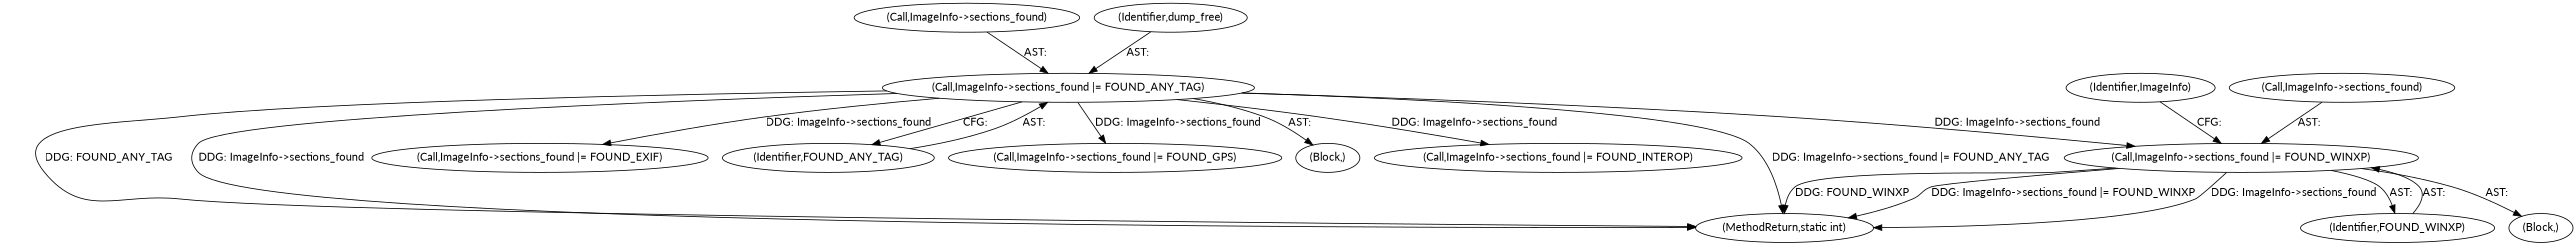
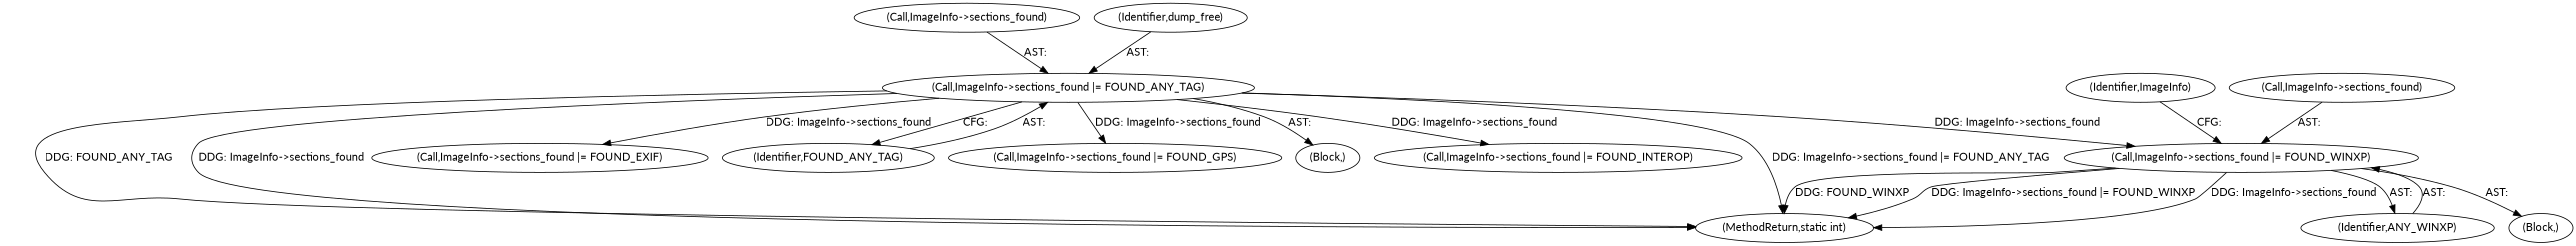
node "(Identifier,FOUND_WINXP)": label "(Identifier,FOUND_WINXP)" -> "(Identifier,ANY_WINXP)"
